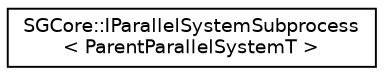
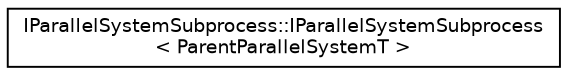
node "SGCore::IParallelSystemSubprocess < ParentParallelSystemT >": label "SGCore::IParallelSystemSubprocess < ParentParallelSystemT >" -> "IParallelSystemSubprocess::IParallelSystemSubprocess < ParentParallelSystemT >"
